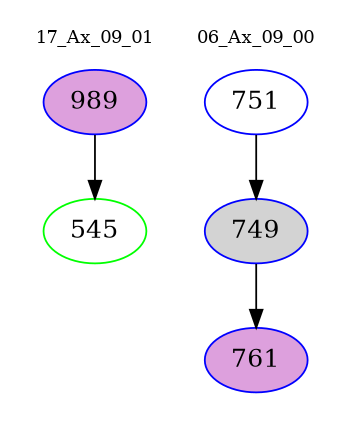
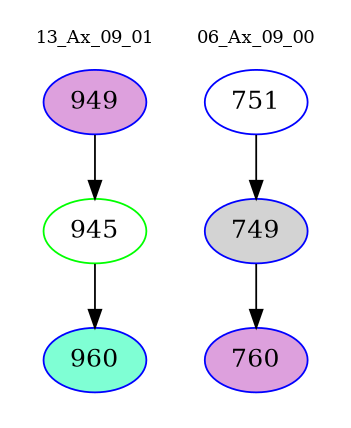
cluster "17_Ax_09_01": label "17_Ax_09_01" -> "13_Ax_09_01"
node "989": label "989" -> "949"
node "545": label "545" -> "945"
node "960": added
node "761": label "761" -> "760"
